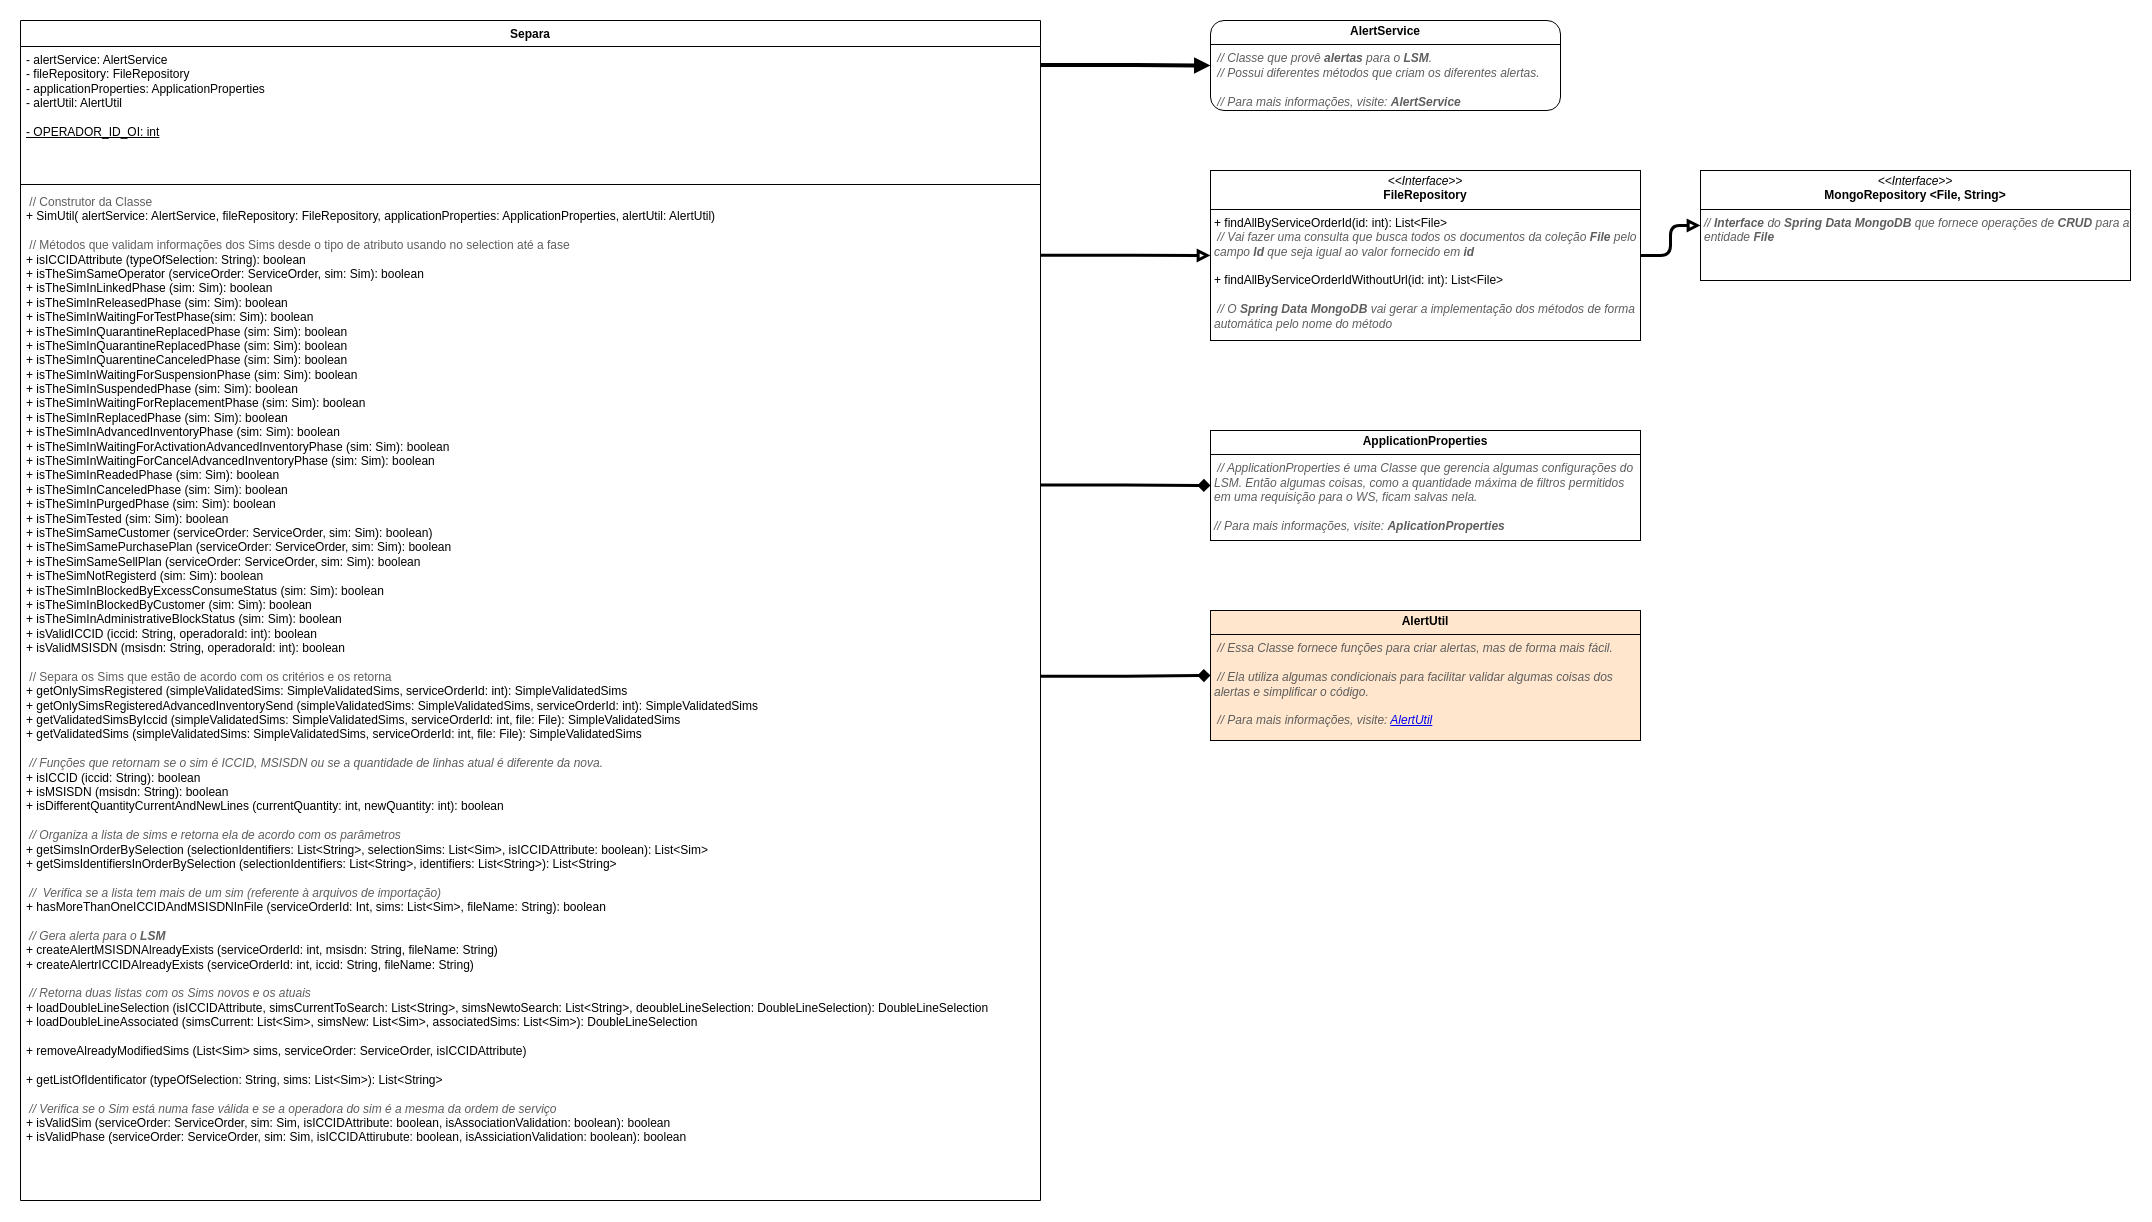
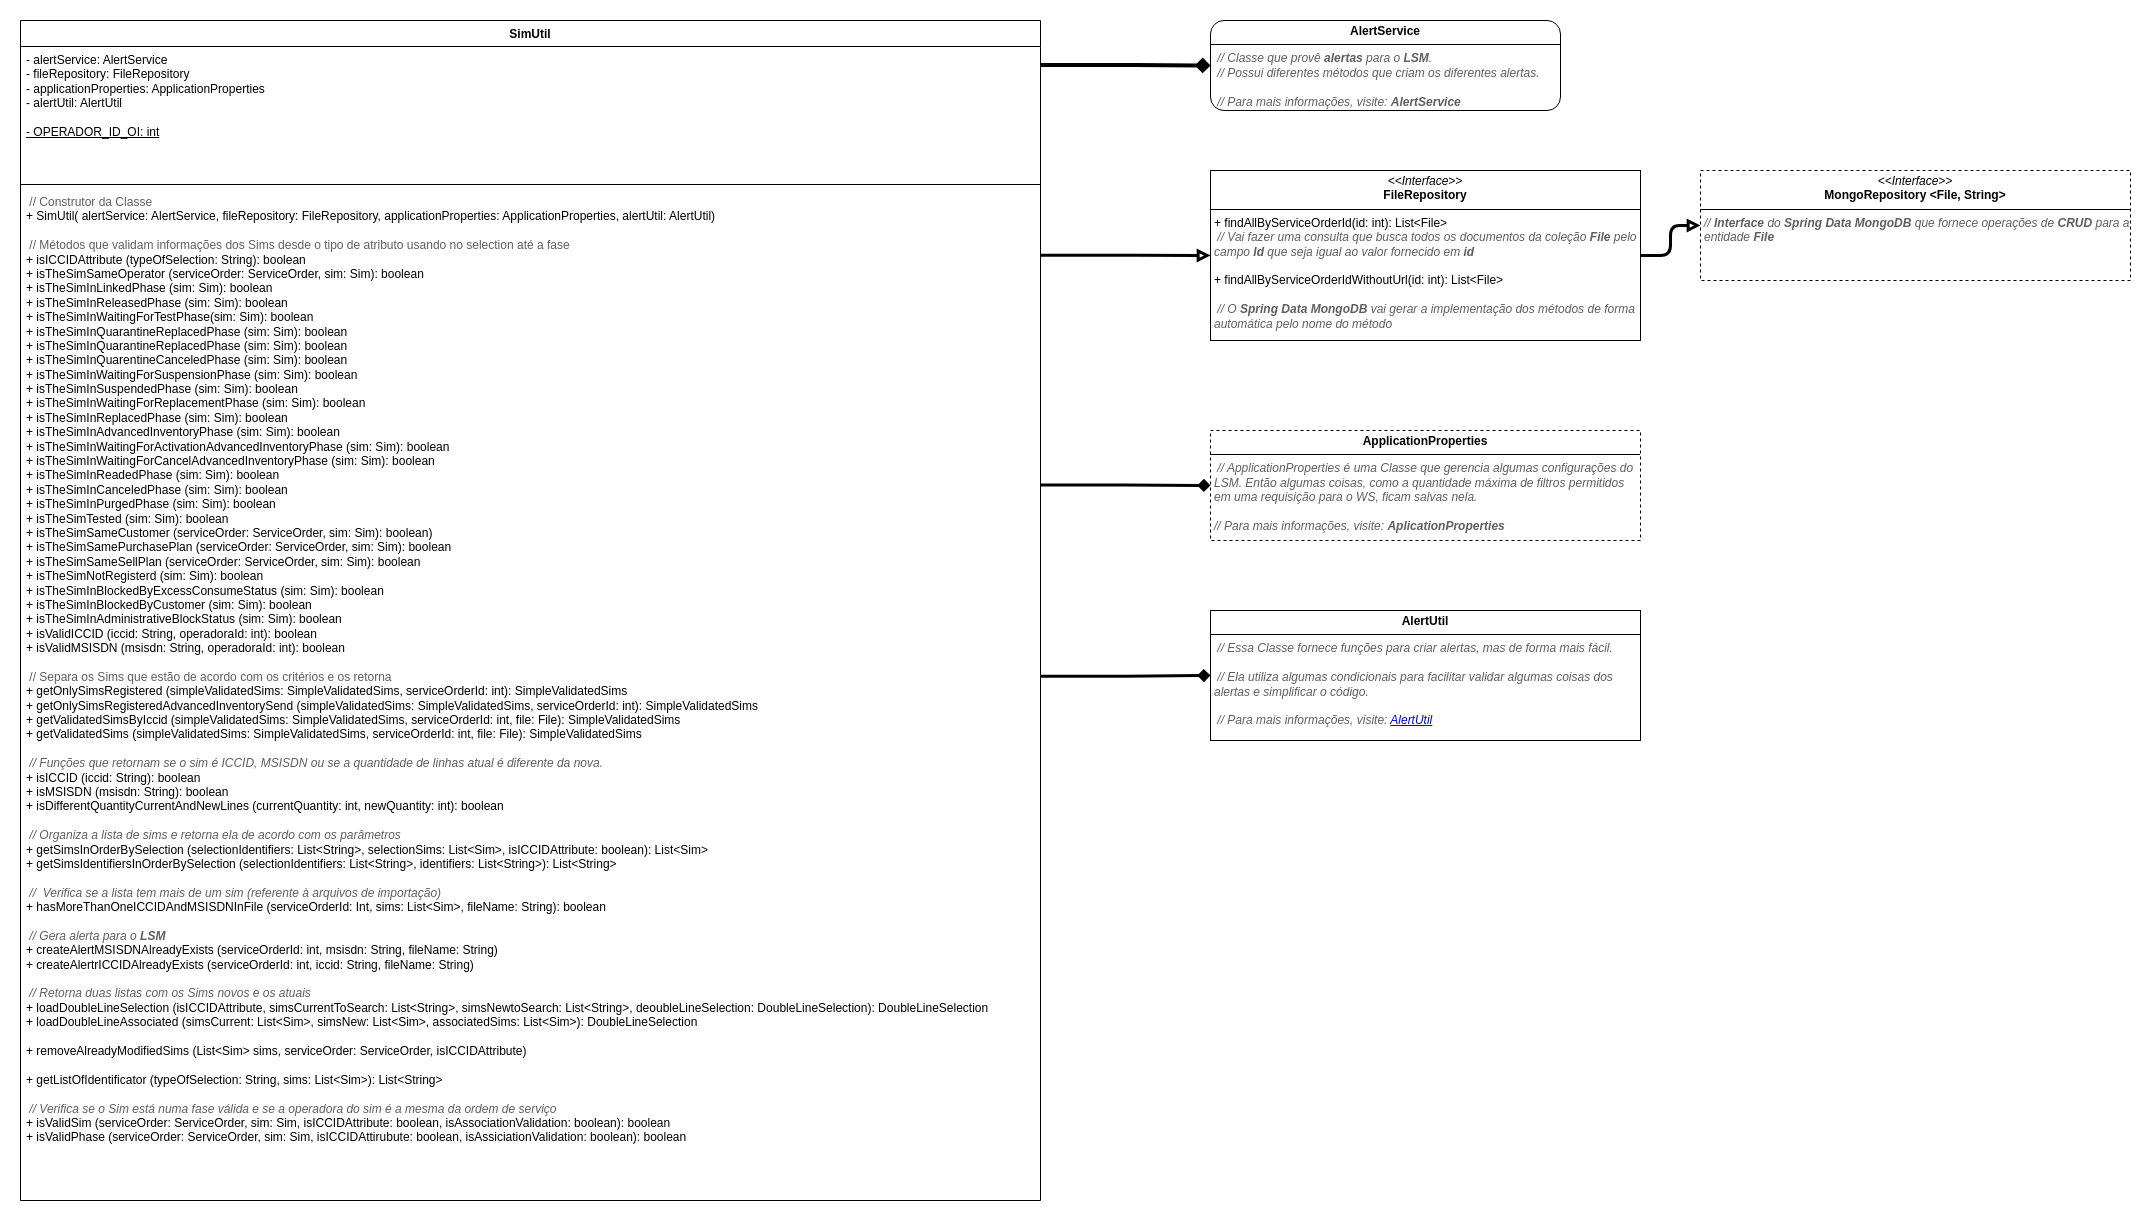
node "Separa": label "Separa" -> "SimUtil"
edge "- alertService: AlertService - fileRepository: FileRepository - applicationProperties: ApplicationProperties - alertUtil: AlertUtil - OPERADOR_ID_OI: int" -> "AlertService // Classe que provê alertas para o LSM. // Possui diferentes métodos que criam os diferentes alertas. // Para mais informações, visite: AlertService": arrowhead block -> diamond
node "<<Interface>> MongoRepository <File, String> // Interface do Spring Data MongoDB que fornece operações de CRUD para a entidade File": style solid -> dashed
node "ApplicationProperties // ApplicationProperties é uma Classe que gerencia algumas configurações do LSM. Então algumas coisas, como a quantidade máxima de filtros permitidos em uma requisição para o WS, ficam salvas nela. // Para mais informações, visite: AplicationProperties": style solid -> dashed
node "AlertUtil // Essa Classe fornece funções para criar alertas, mas de forma mais fácil. // Ela utiliza algumas condicionais para facilitar validar algumas coisas dos alertas e simplificar o código. // Para mais informações, visite: AlertUtil": fillcolor #ffe6cc -> #ffffff
